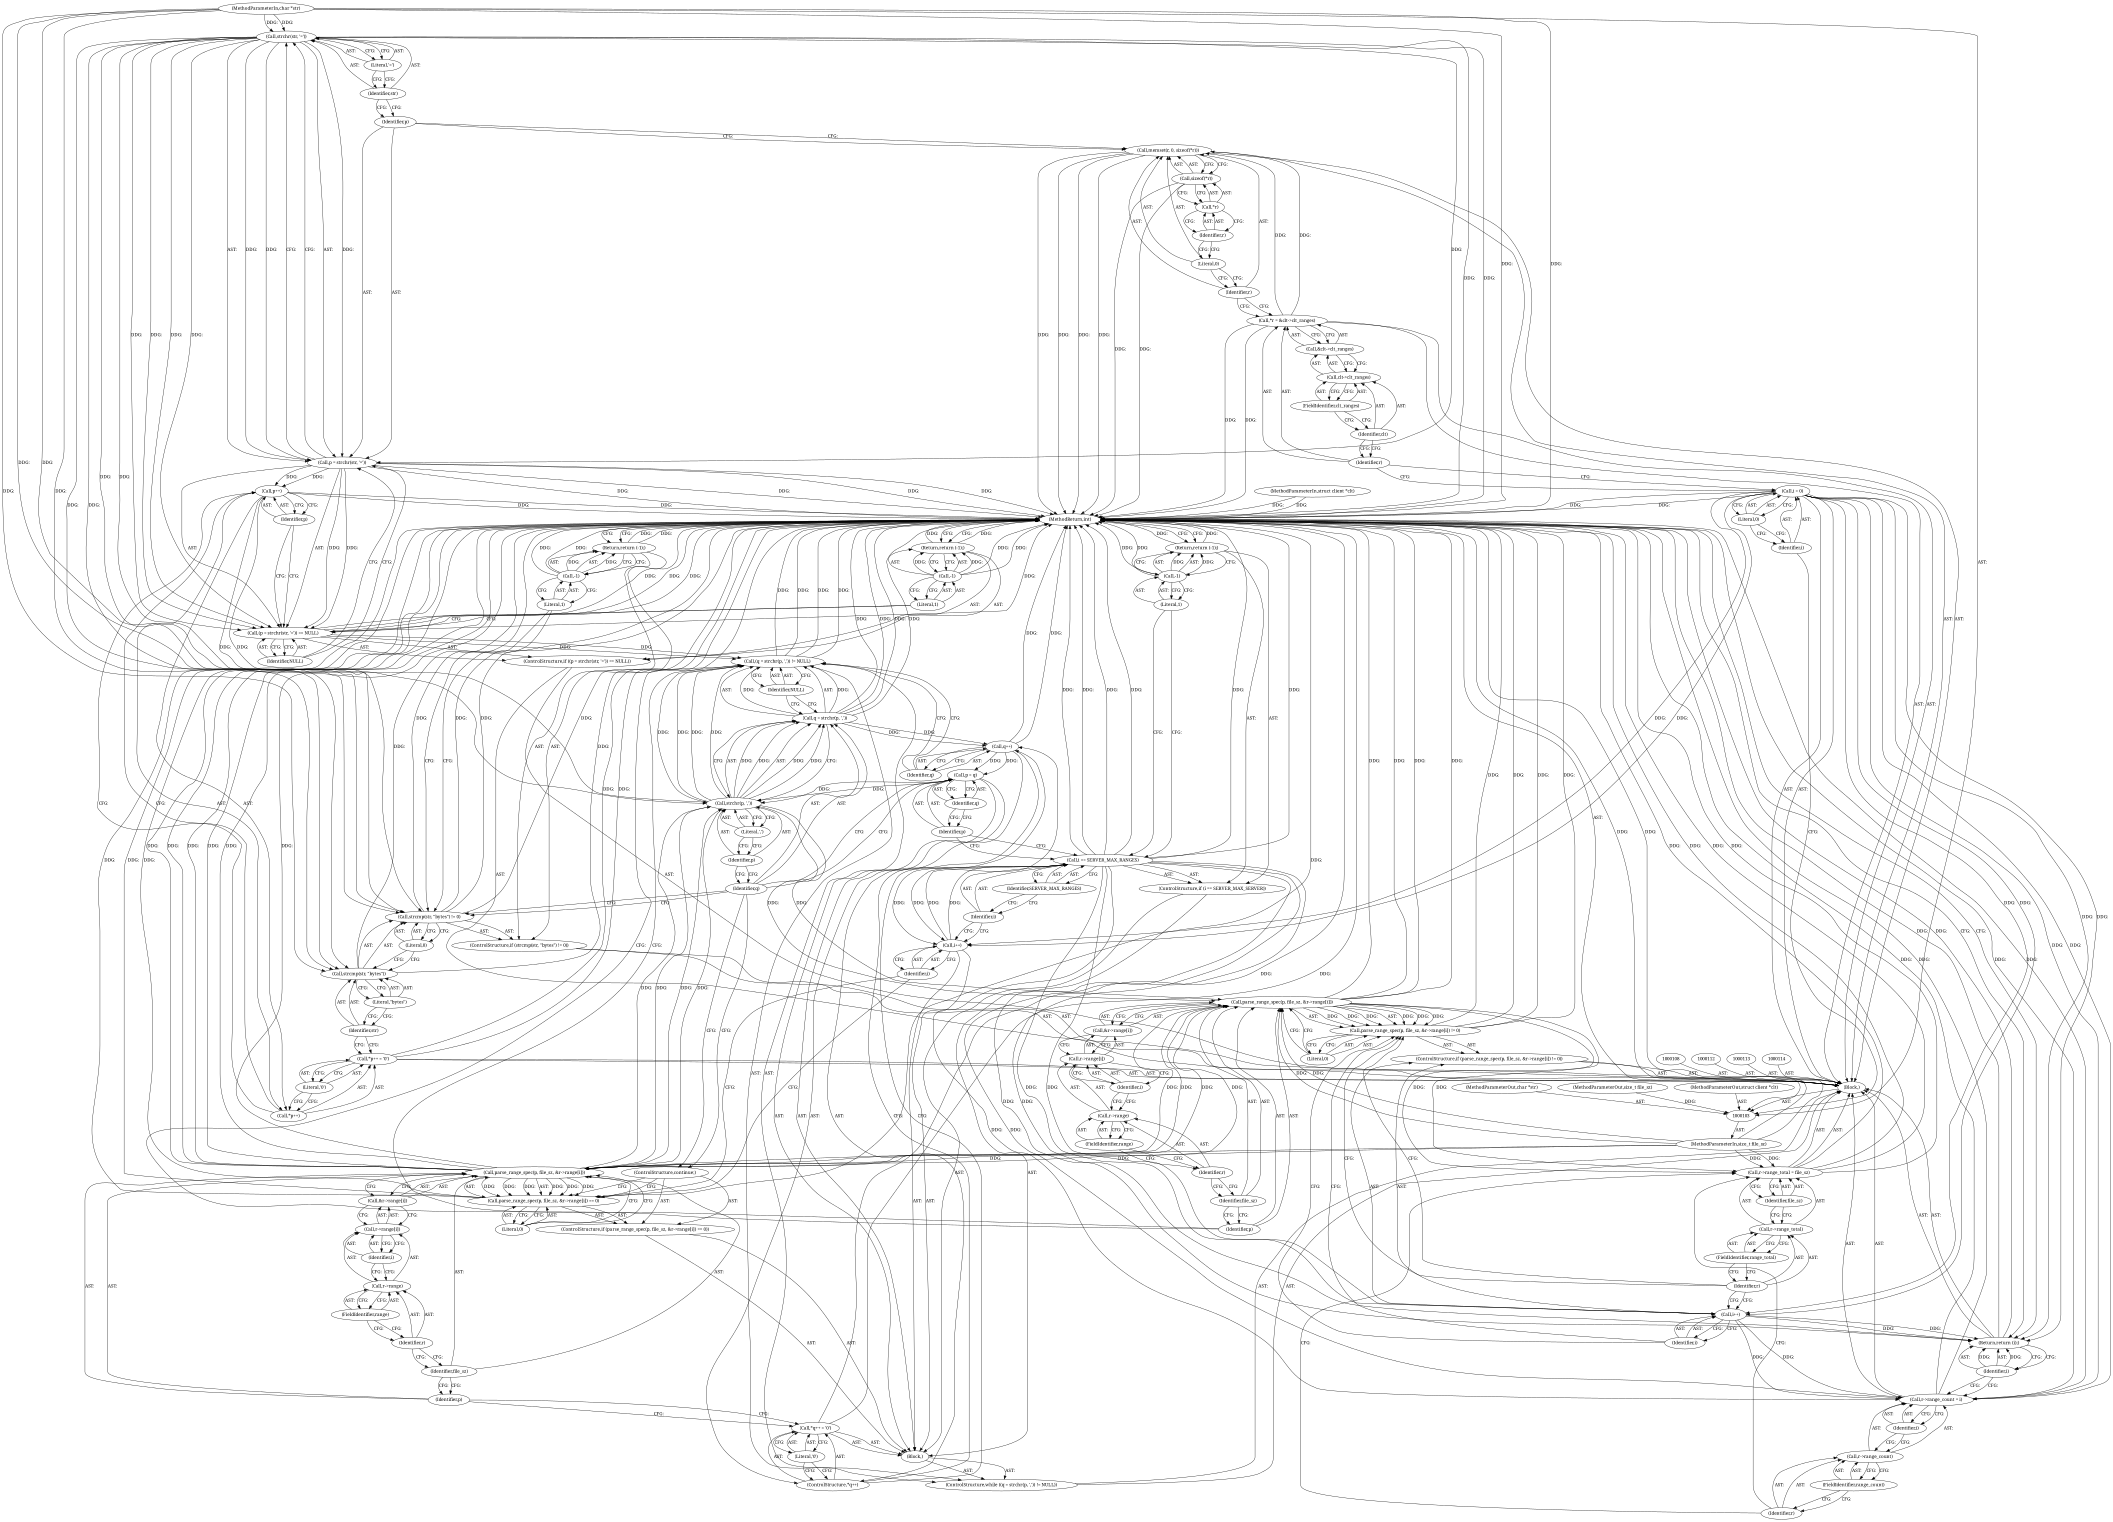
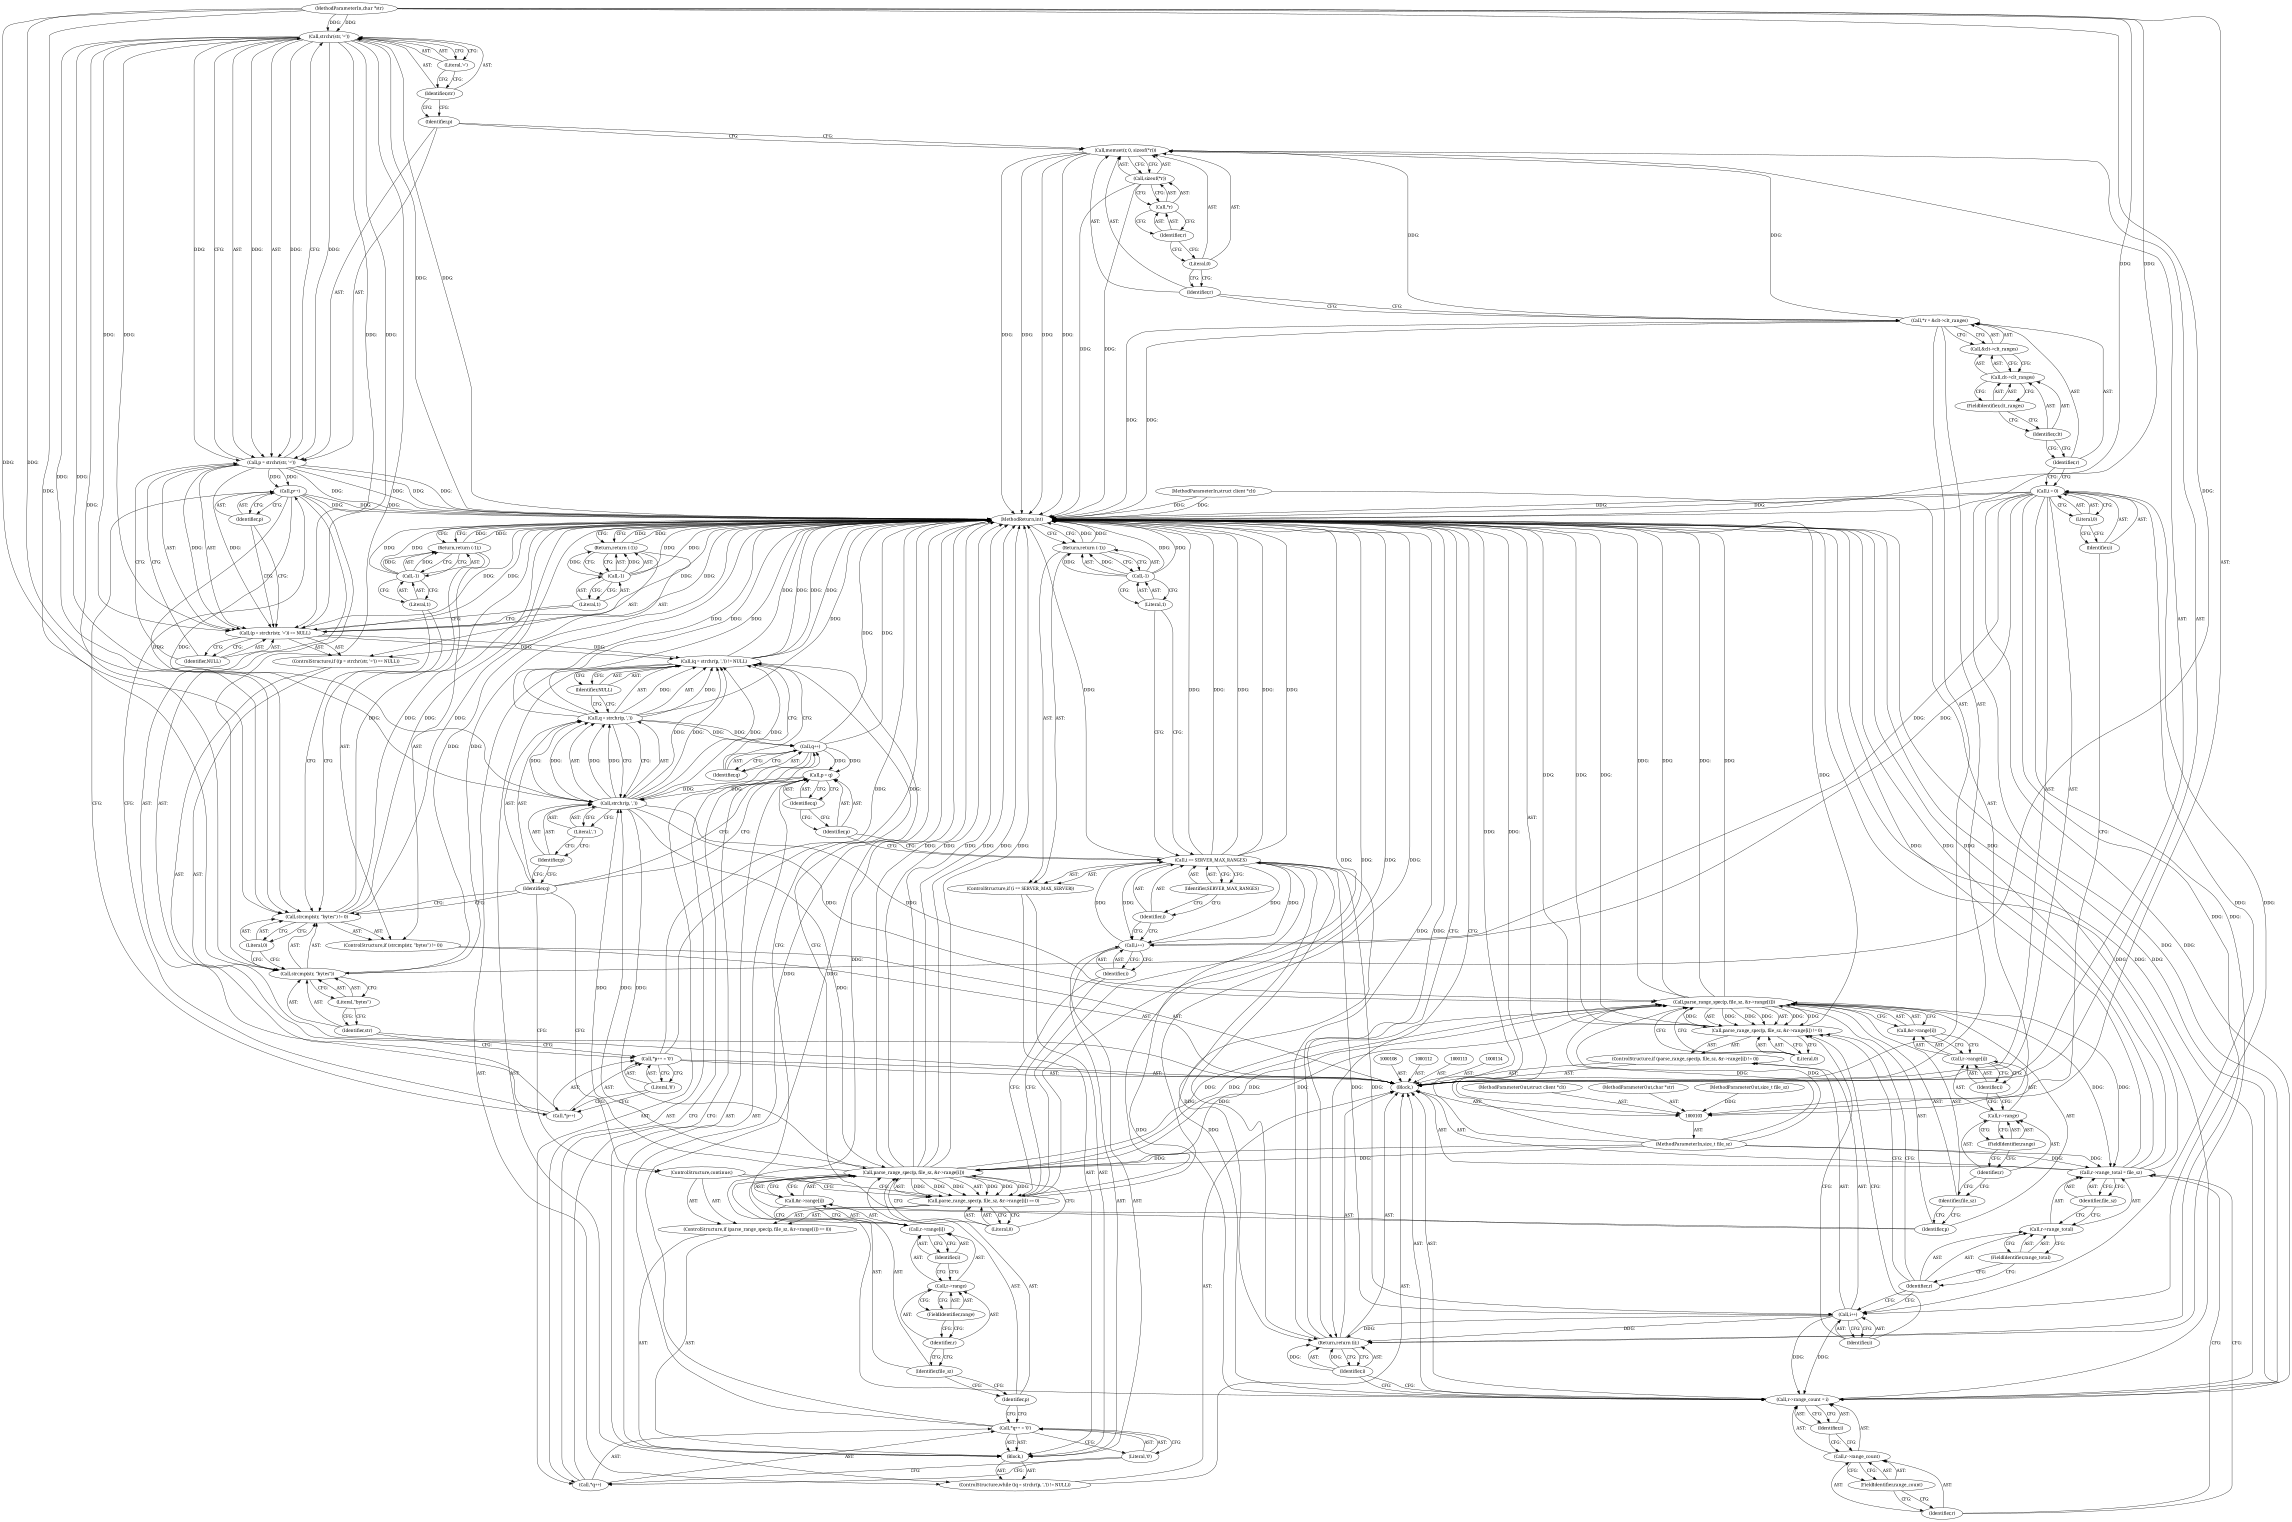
edge "(MethodParameterIn,struct client *clt)" -> "1000103": added, label "AST:"
node "(ControlStructure,*q++)": label "(ControlStructure,*q++)" -> "(Call,*q++)"
